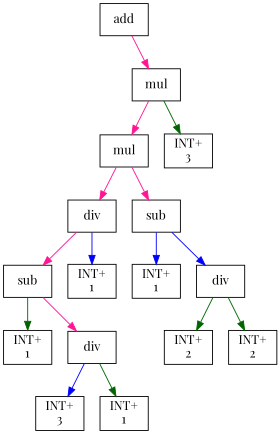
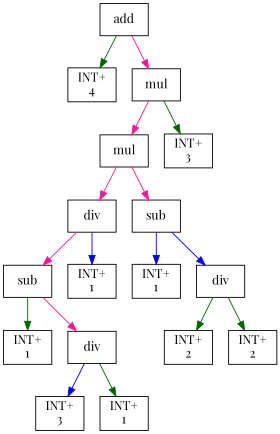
node "INT+ 4": added
